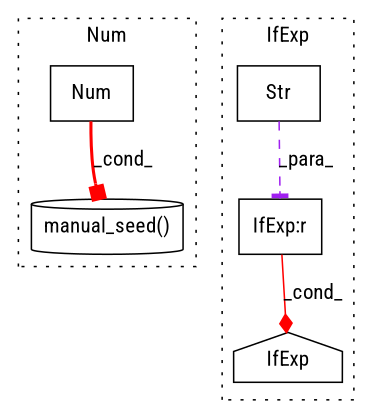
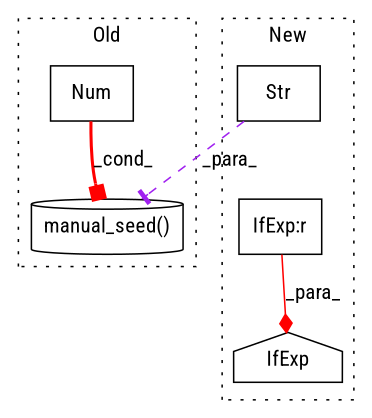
cluster "Num": label "Num" -> "Old"
cluster "IfExp": label "IfExp" -> "New"
edge "Str" -> "IfExp:r": now "Str" -> "manual_seed()"
edge "IfExp:r" -> "IfExp": label "_cond_" -> "_para_"
